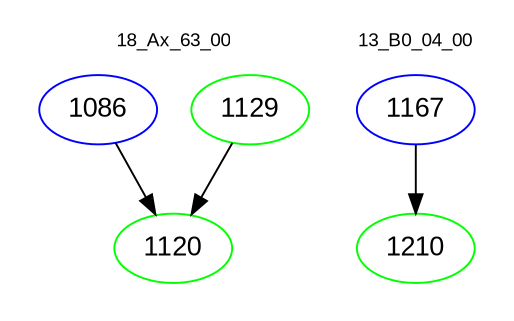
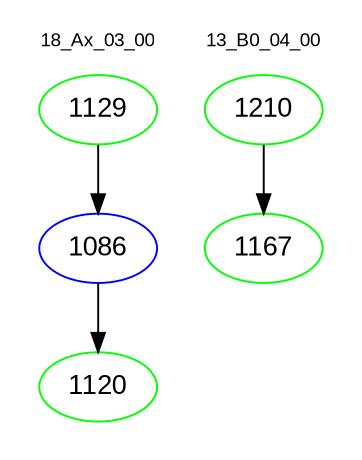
cluster "18_Ax_63_00": label "18_Ax_63_00" -> "18_Ax_03_00"
node "1167": color blue -> green
edge "1129" -> "1120": now "1129" -> "1086"
edge "1167" -> "1210": reversed
